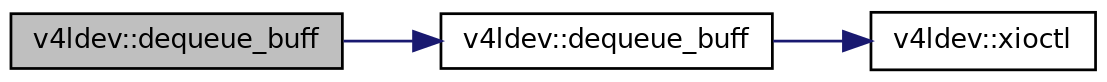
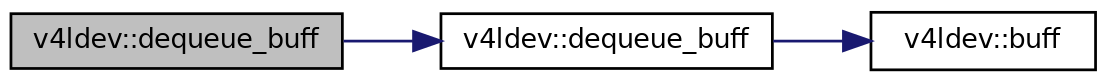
node "v4ldev::xioctl": label "v4ldev::xioctl" -> "v4ldev::buff"
